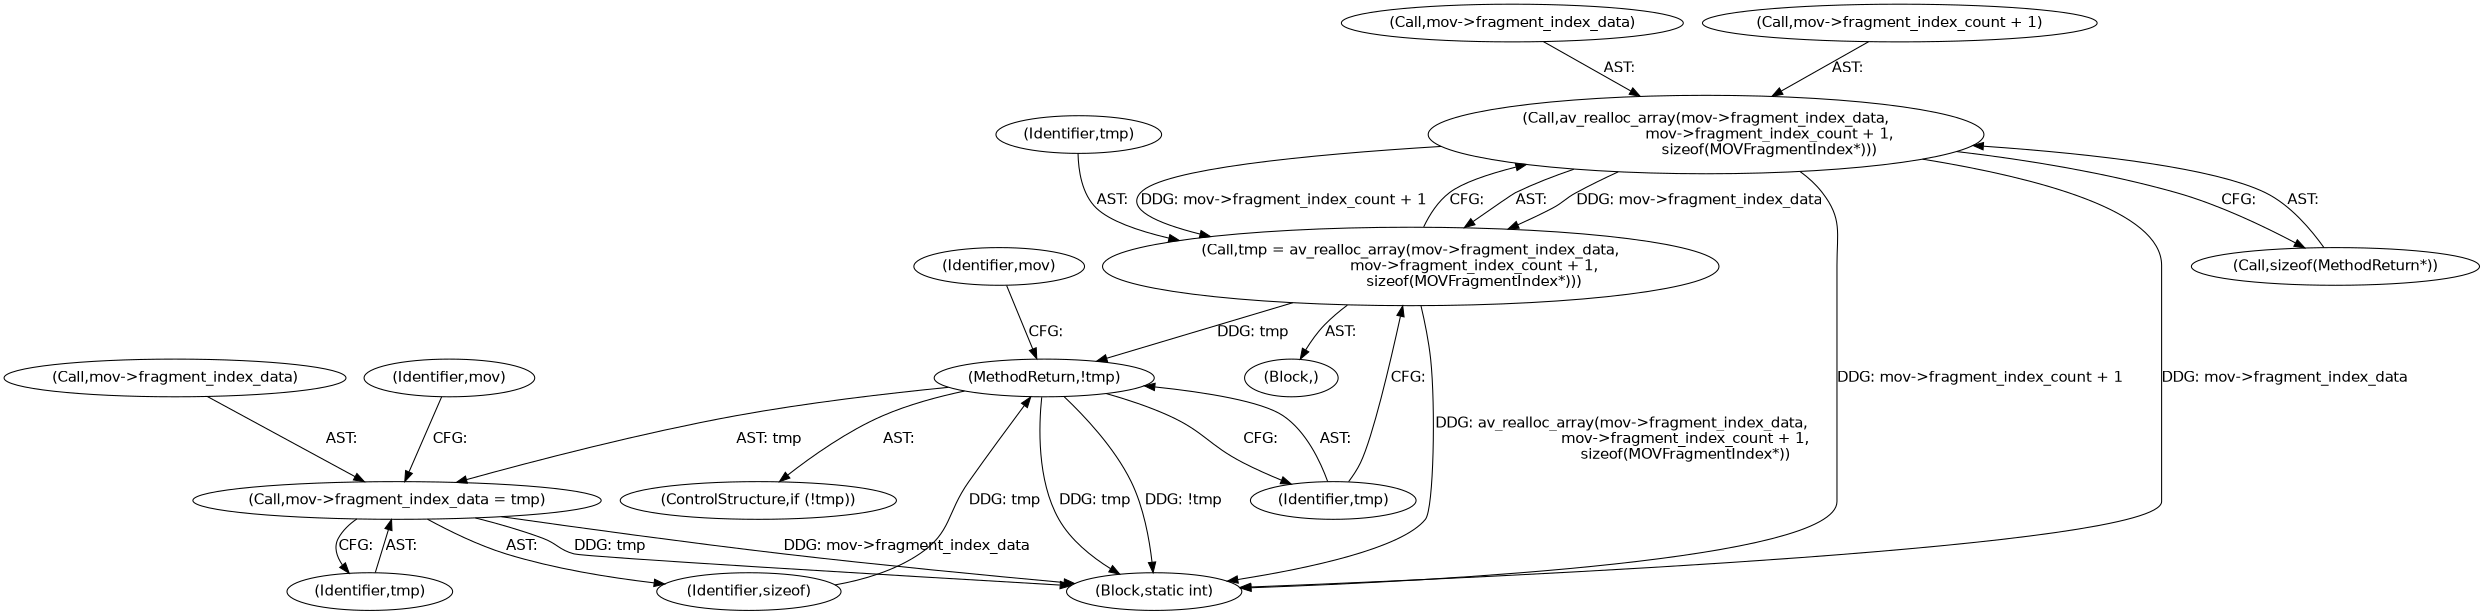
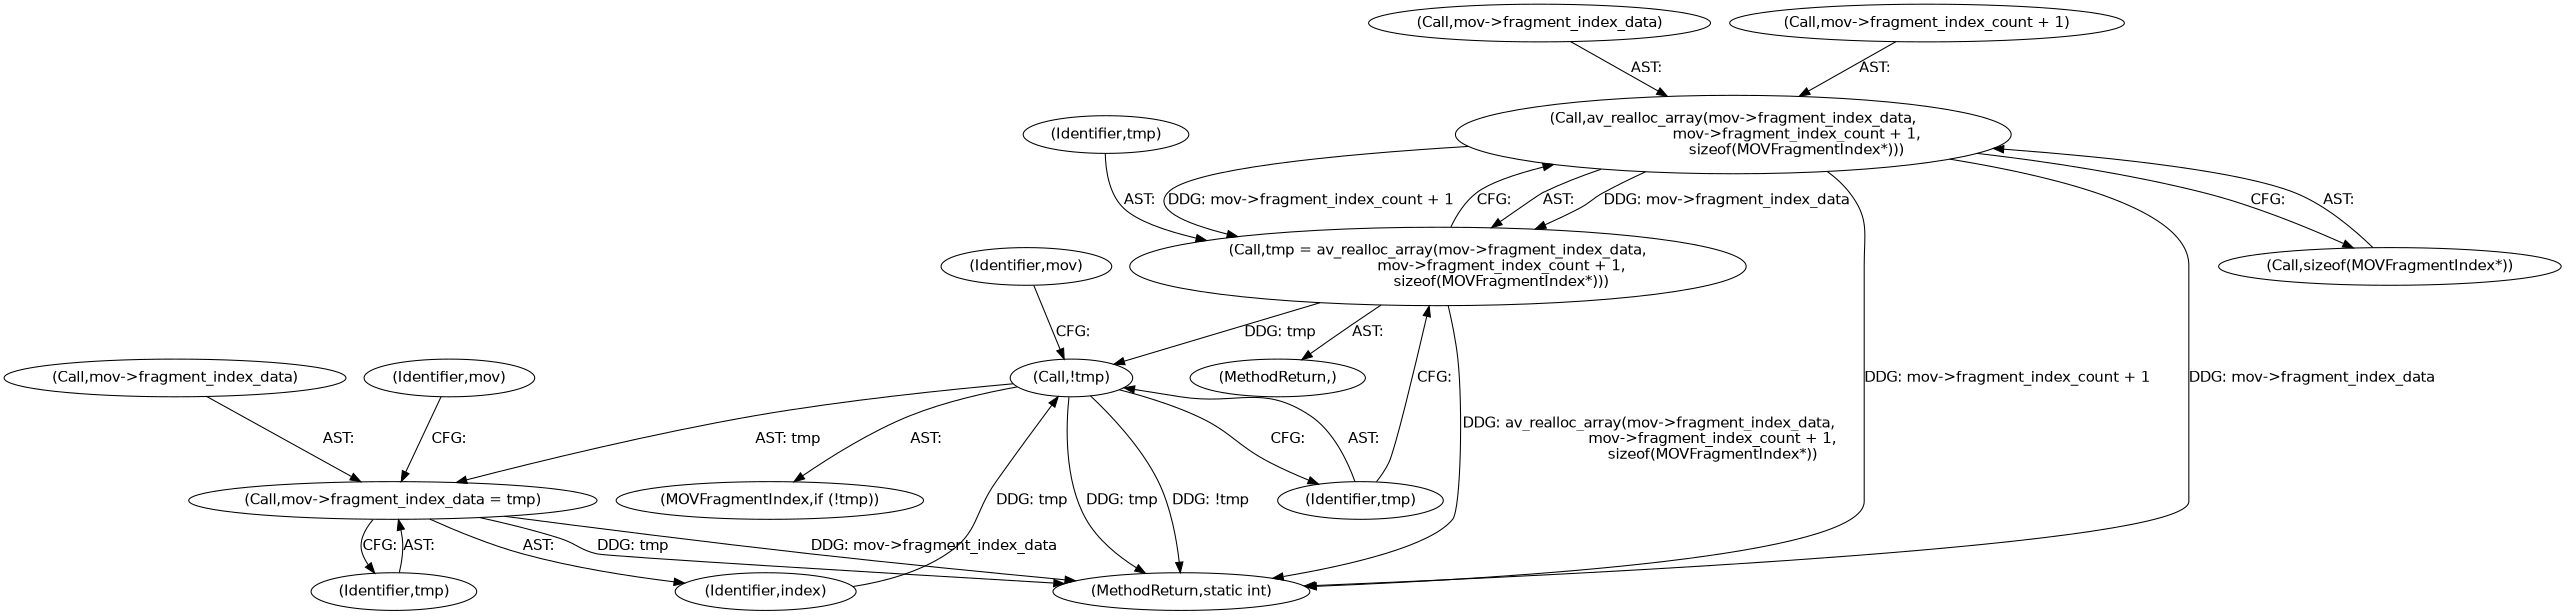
node "(Call,sizeof(MethodReturn*))": label "(Call,sizeof(MethodReturn*))" -> "(Call,sizeof(MOVFragmentIndex*))"
node "(MethodReturn,!tmp)": label "(MethodReturn,!tmp)" -> "(Call,!tmp)"
node "(Block,)": label "(Block,)" -> "(MethodReturn,)"
node "(ControlStructure,if (!tmp))": label "(ControlStructure,if (!tmp))" -> "(MOVFragmentIndex,if (!tmp))"
node "(Identifier,sizeof)": label "(Identifier,sizeof)" -> "(Identifier,index)"
node "(Block,static int)": label "(Block,static int)" -> "(MethodReturn,static int)"
